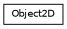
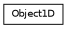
node "Object2D": label "Object2D" -> "Object1D"
